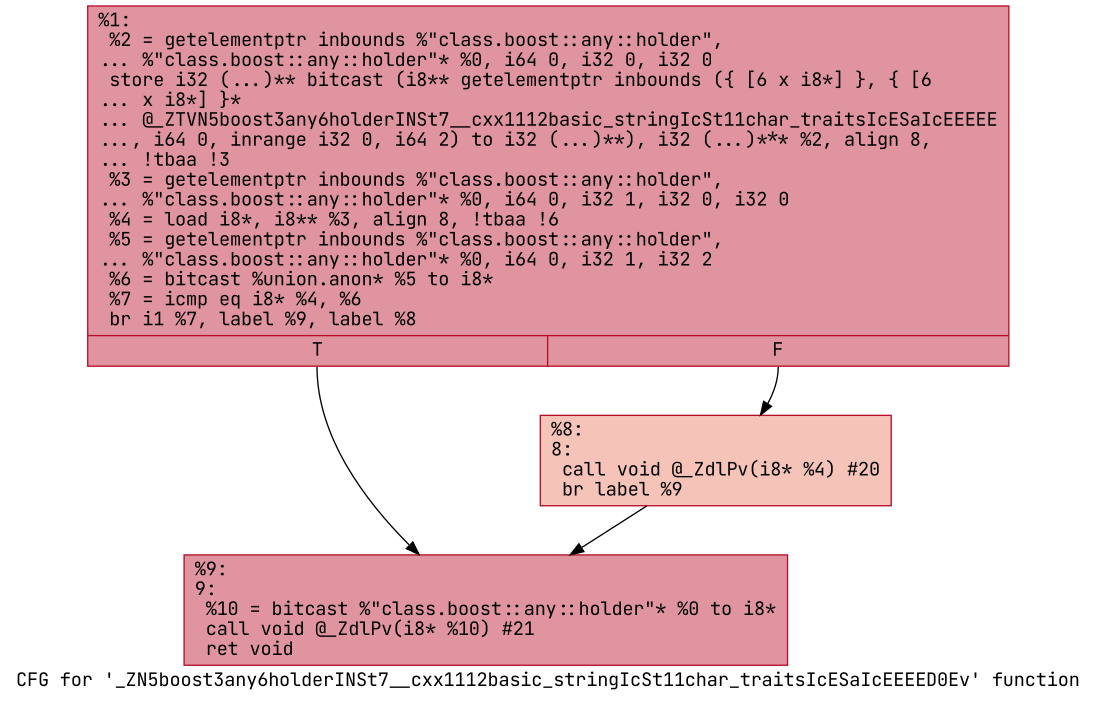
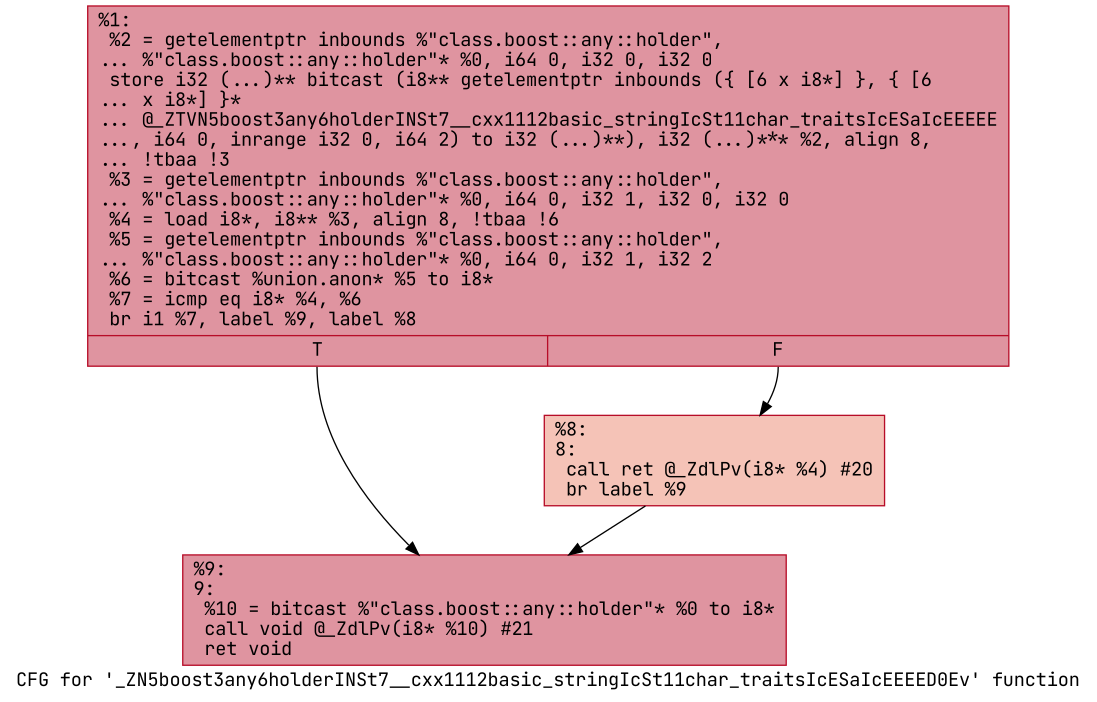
node "%8:": text "call void @_ZdlPv(i8* %4) #20" -> "call ret @_ZdlPv(i8* %4) #20"
